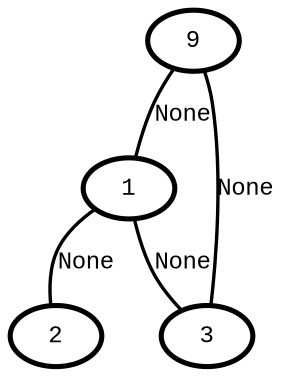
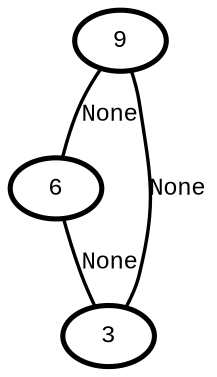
node "1": label "1" -> "6"
node "2": removed
